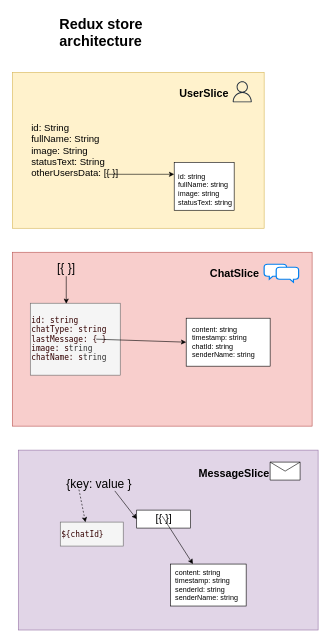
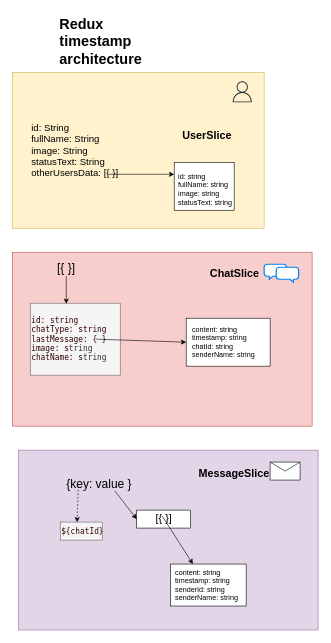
node "Redux store architecture": label "Redux store architecture" -> "Redux timestamp architecture"
node "UserSlice": moved (204, 93) -> (207, 135)
node "${chatId}": size 63x24 -> 42x18
